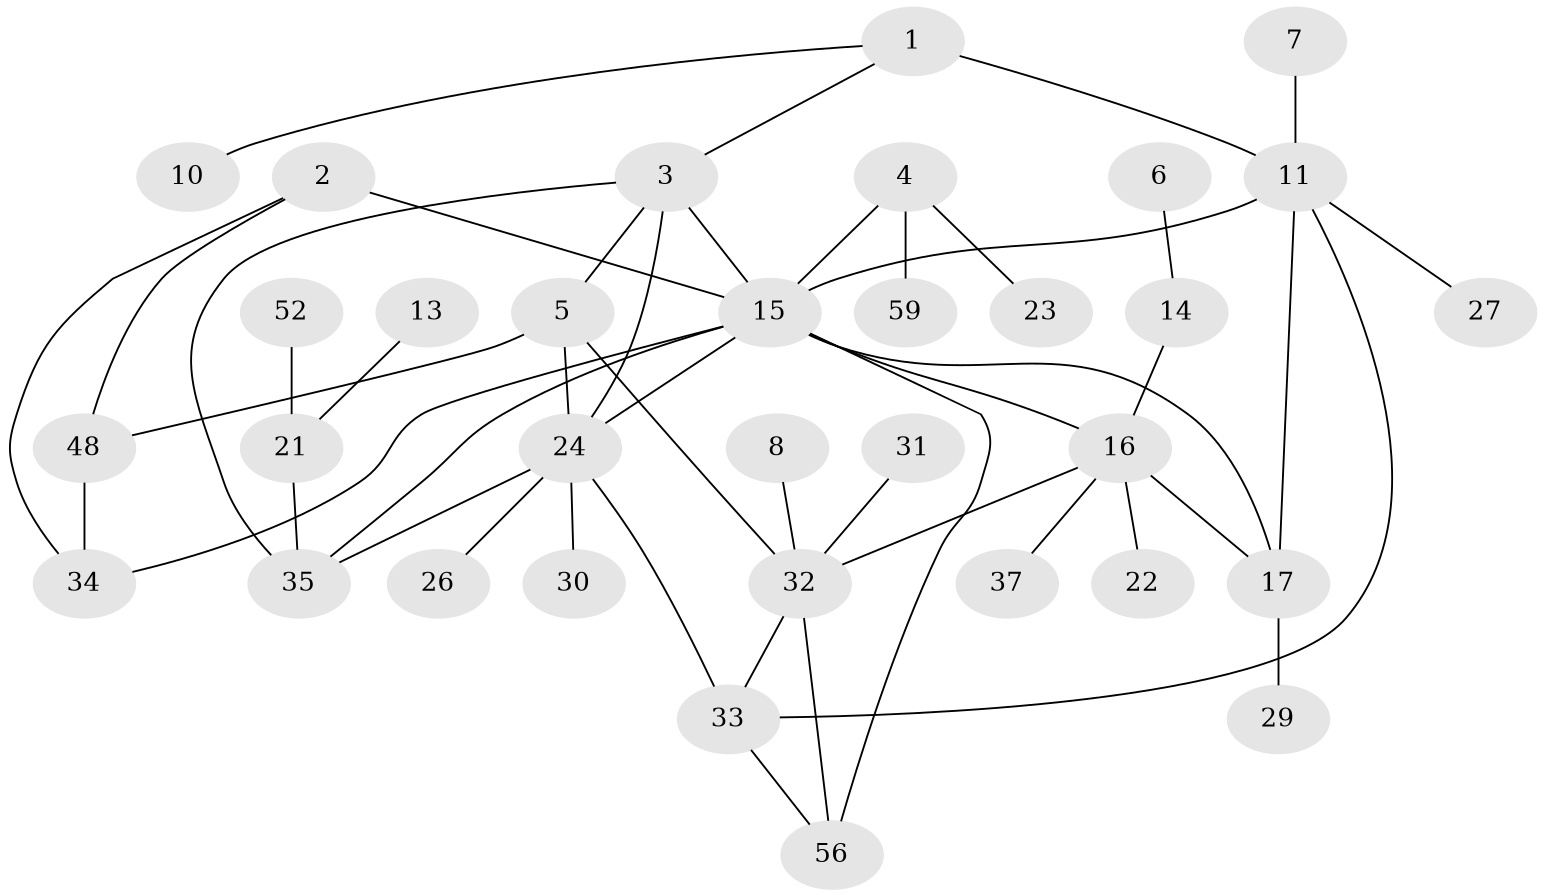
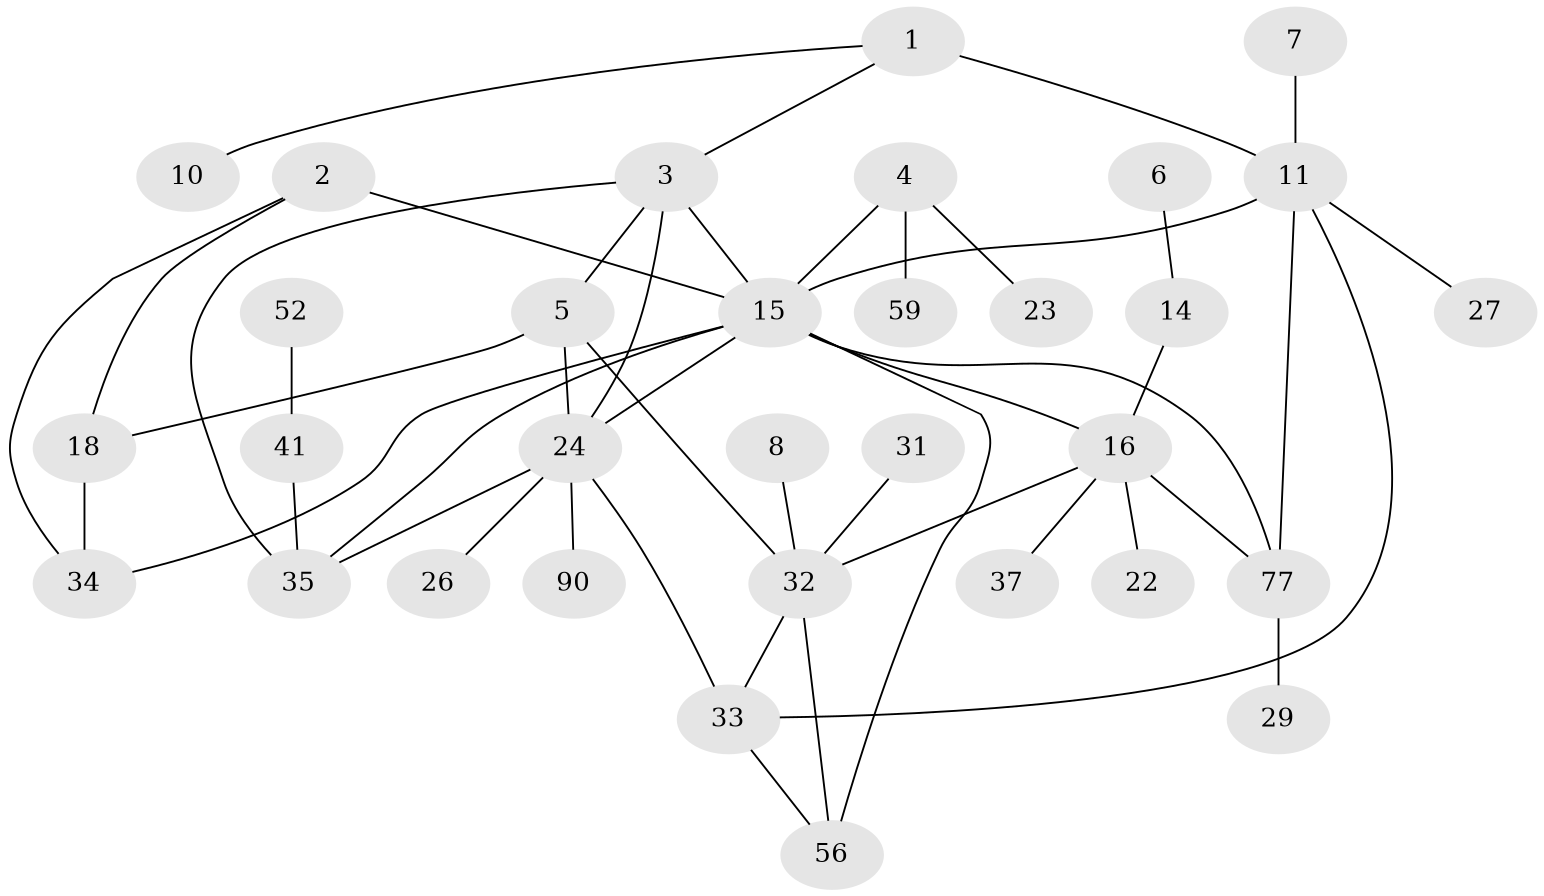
node "13": removed
node "48": label "48" -> "18"
node "21": label "21" -> "41"
node "30": label "30" -> "90"
node "17": label "17" -> "77"
